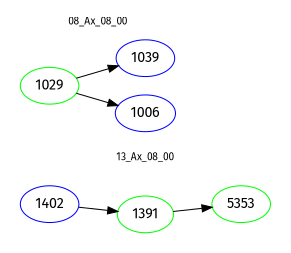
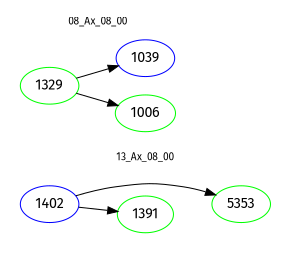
node "1029": label "1029" -> "1329"
node "1006": color blue -> green
edge "1391" -> "5353": now "1402" -> "5353"
